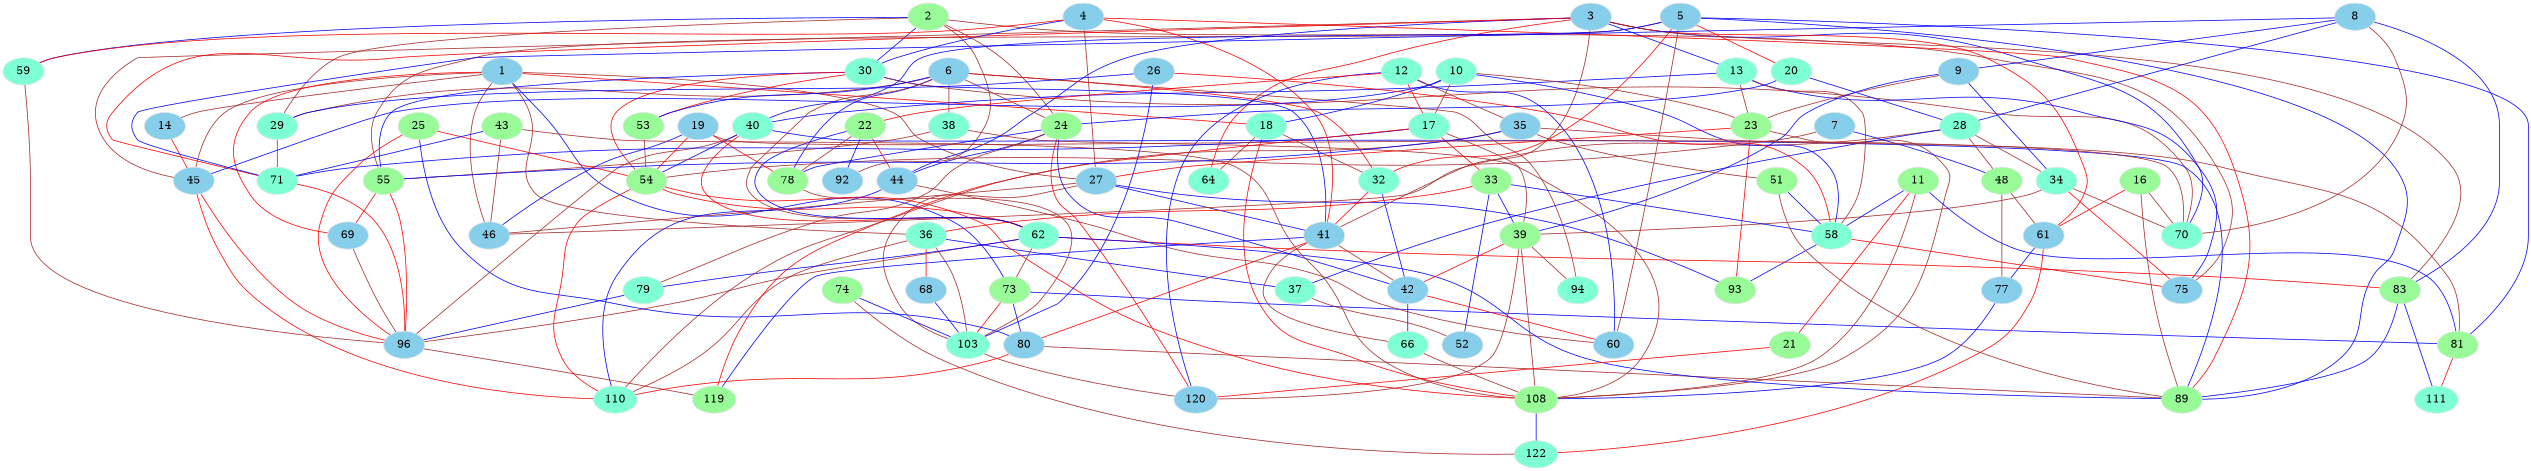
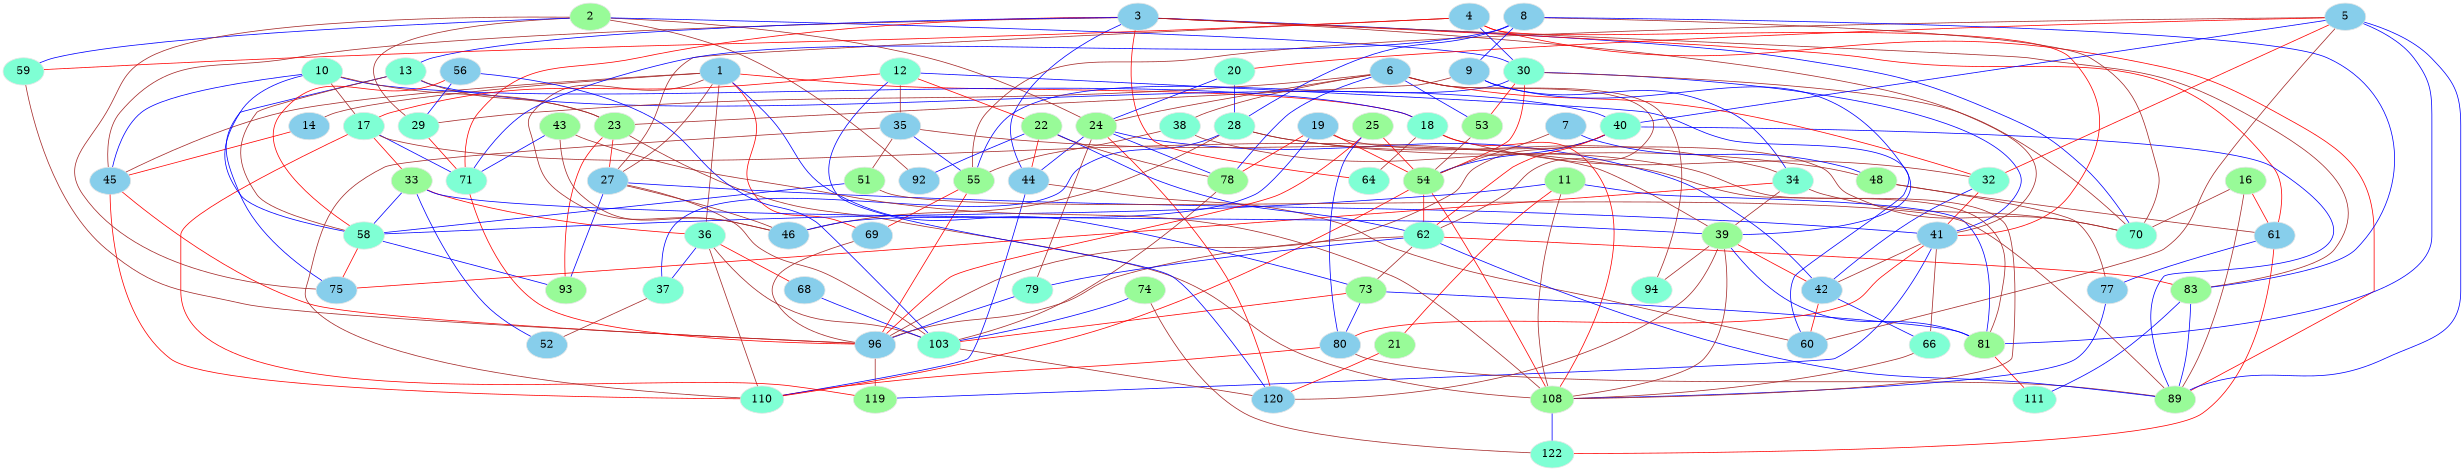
node "26": label "26" -> "56"
edge "39" -- "81": added
